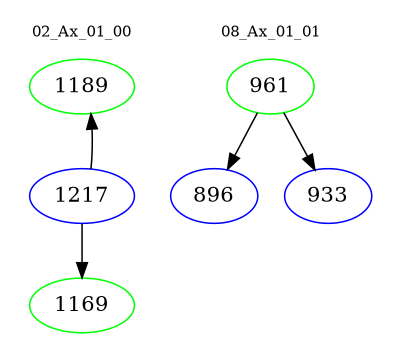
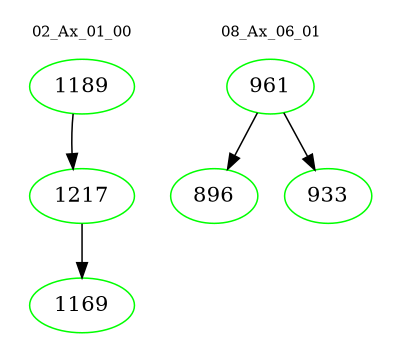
cluster "08_Ax_01_01": label "08_Ax_01_01" -> "08_Ax_06_01"
edge "1217" -> "1189": reversed
node "1217": color blue -> green
node "896": color blue -> green
node "933": color blue -> green
